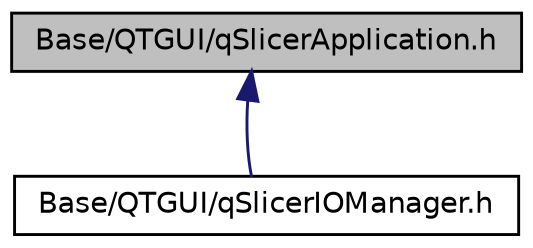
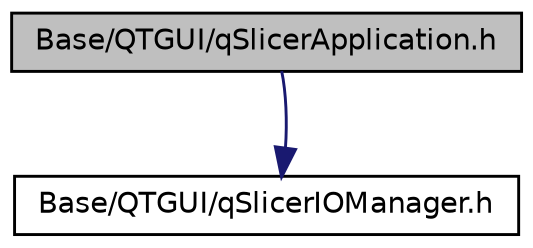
edge "Base/QTGUI/qSlicerIOManager.h" -> "Base/QTGUI/qSlicerApplication.h": reversed
